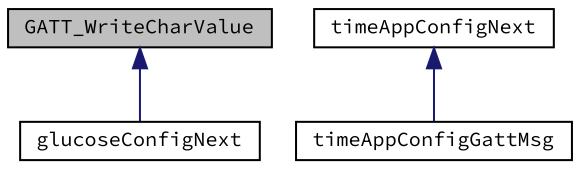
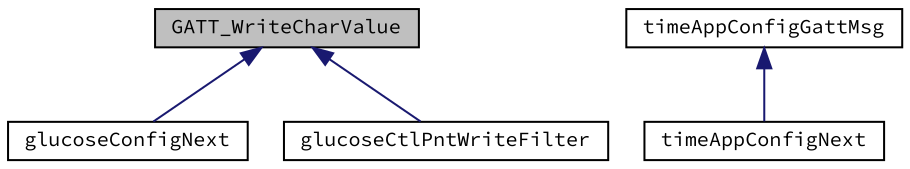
edge "timeAppConfigGattMsg" -> "timeAppConfigNext": reversed
node "glucoseCtlPntWriteFilter": added
